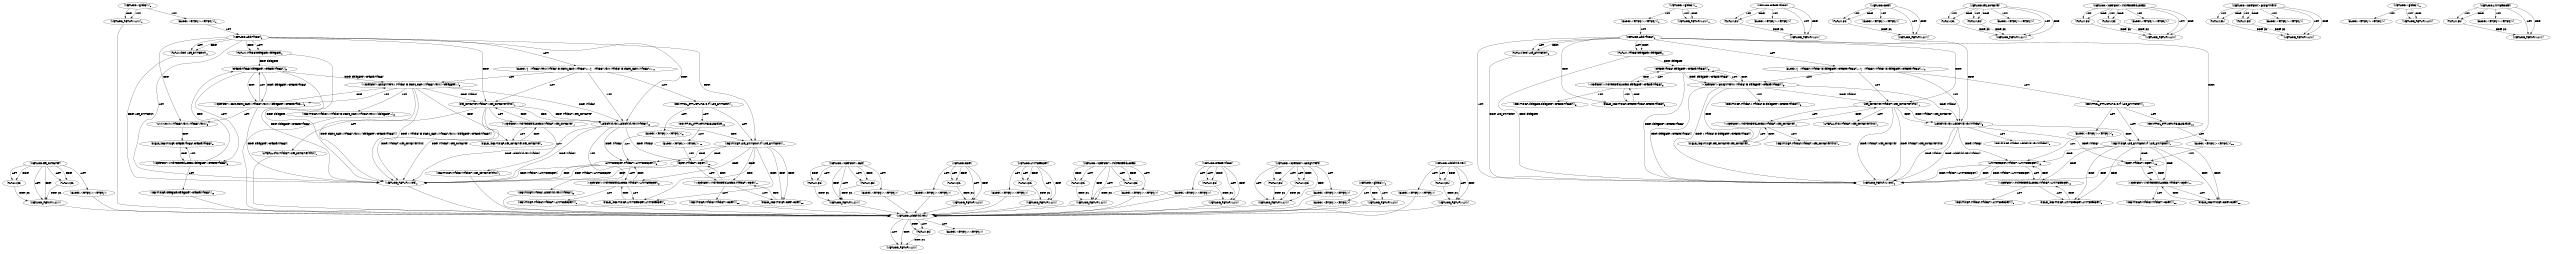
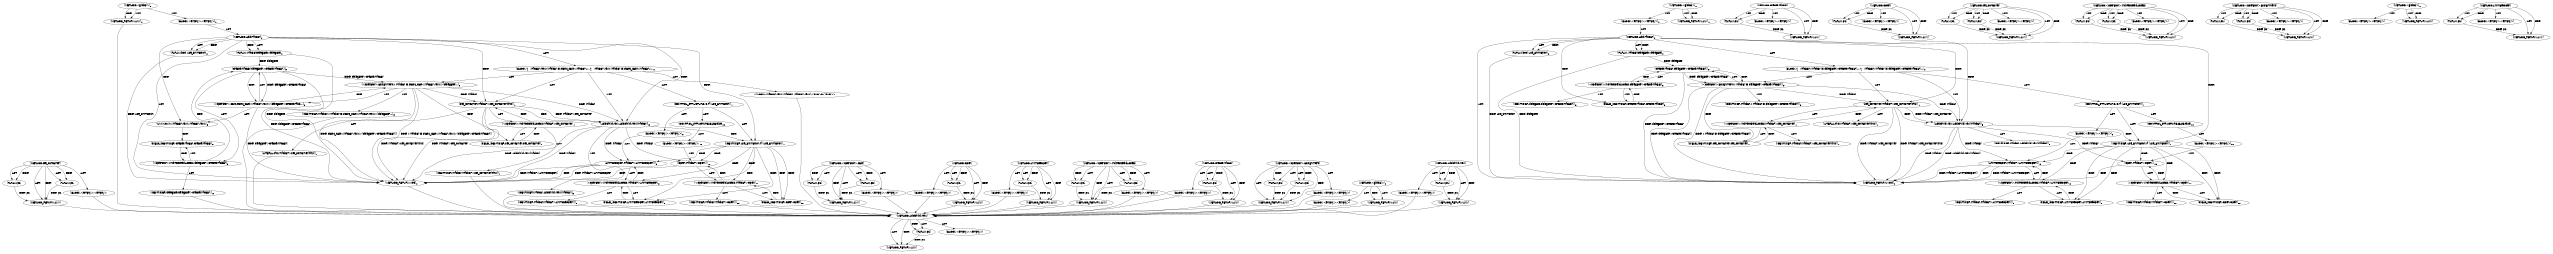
node "<(LOCAL,InfoBarView* infobar: InfoBarView*)<SUB>3</SUB>>": added
